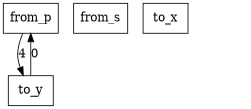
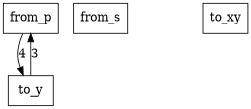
node "to_x": removed
node "to_xy": added
edge "to_y" -> "from_p": label "0" -> "3"
